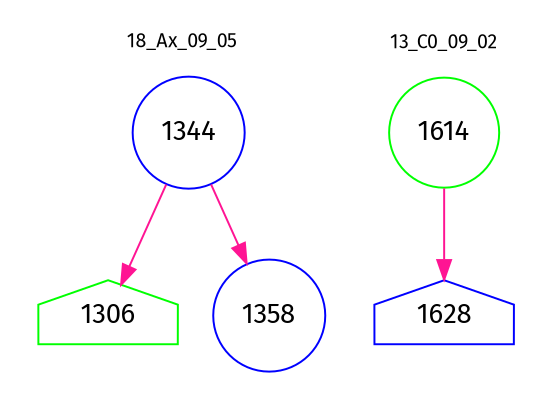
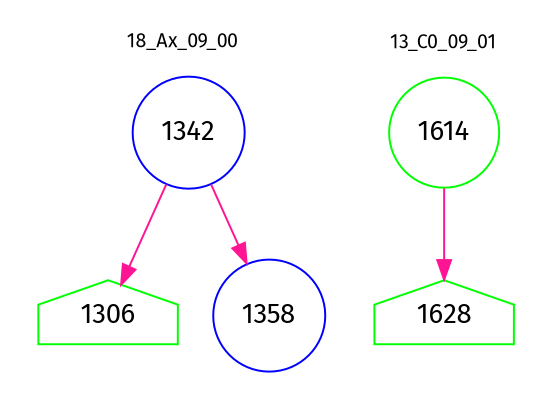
cluster "18_Ax_09_05": label "18_Ax_09_05" -> "18_Ax_09_00"
cluster "13_C0_09_02": label "13_C0_09_02" -> "13_C0_09_01"
node "1344": label "1344" -> "1342"
node "1628": color blue -> green
